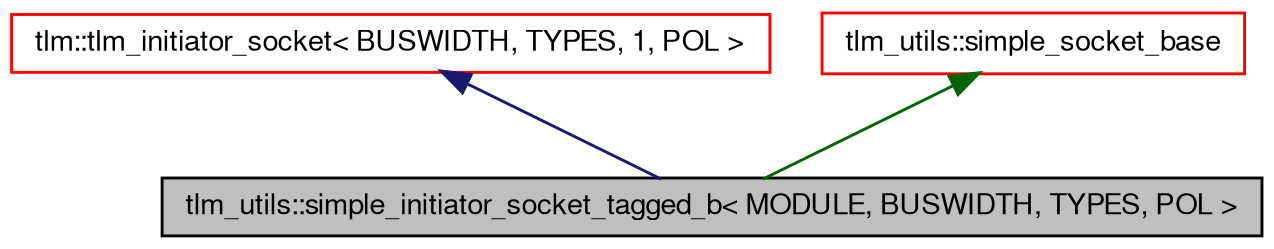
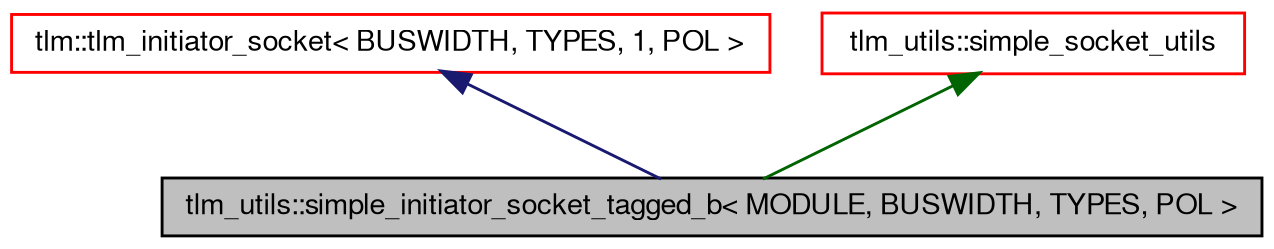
node "tlm_utils::simple_socket_base": label "tlm_utils::simple_socket_base" -> "tlm_utils::simple_socket_utils"
